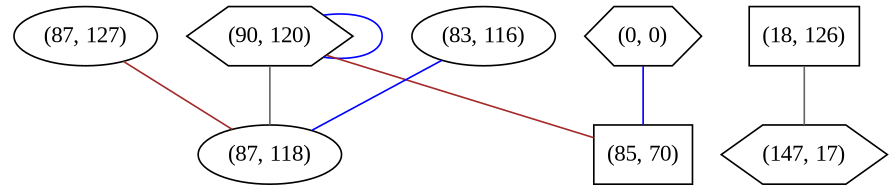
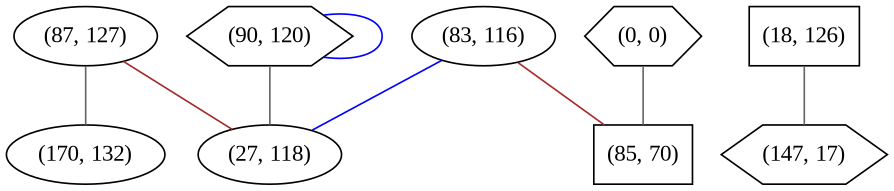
edge "(90, 120)" -- "(85, 70)": now "(83, 116)" -- "(85, 70)"
edge "(0, 0)" -- "(85, 70)": color blue -> gray40
node "(170, 132)": added
node "(87, 118)": label "(87, 118)" -> "(27, 118)"
